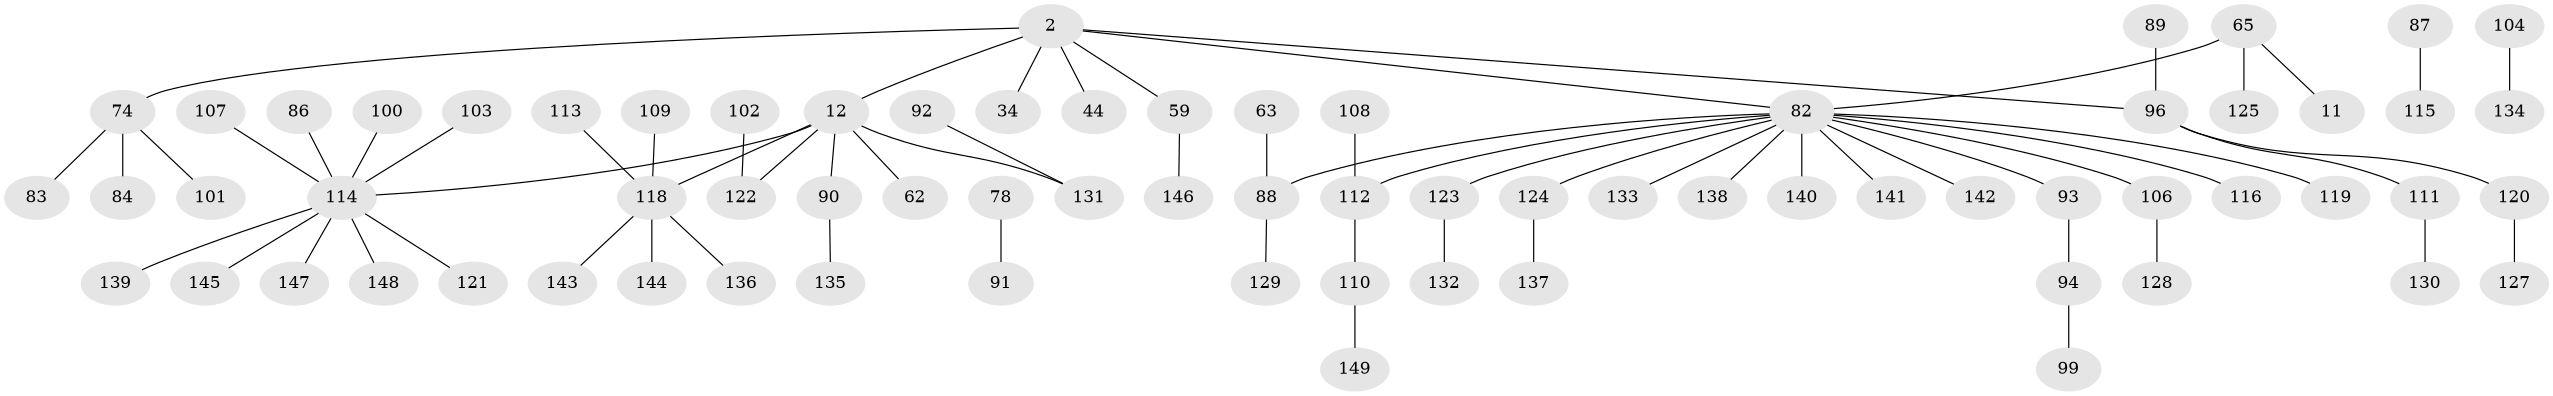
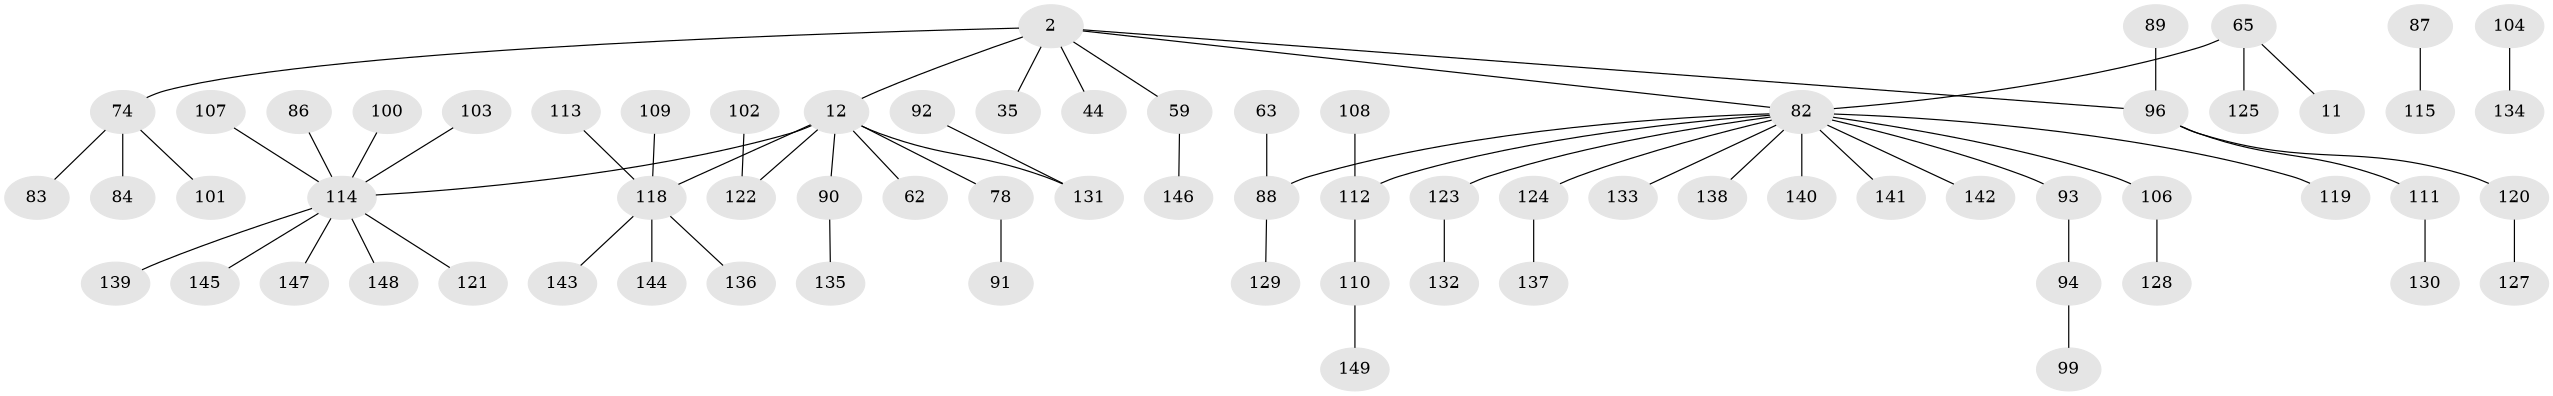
node "34": label "34" -> "35"
edge "12" -- "78": added
node "116": removed
